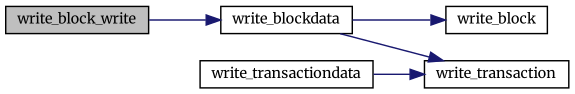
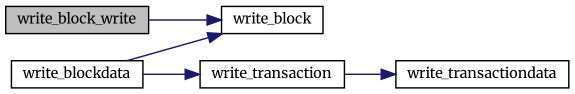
edge "write_block_write" -> "write_blockdata": now "write_block_write" -> "write_block"
edge "write_transactiondata" -> "write_transaction": reversed
